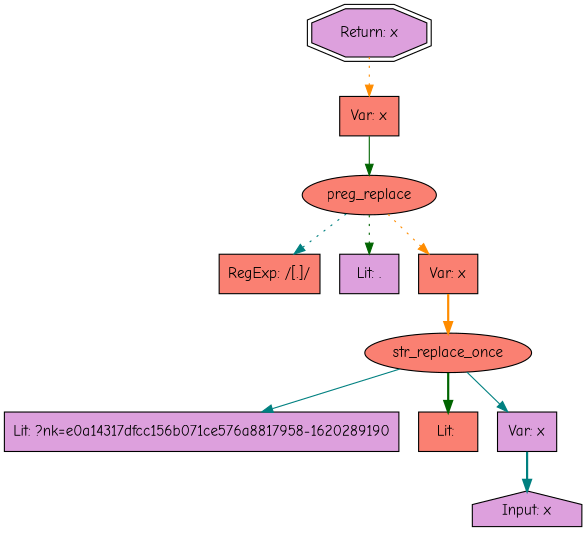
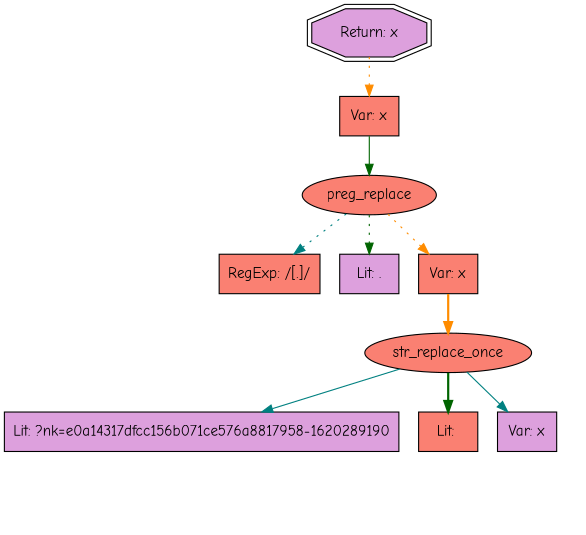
node "Input: x": removed
